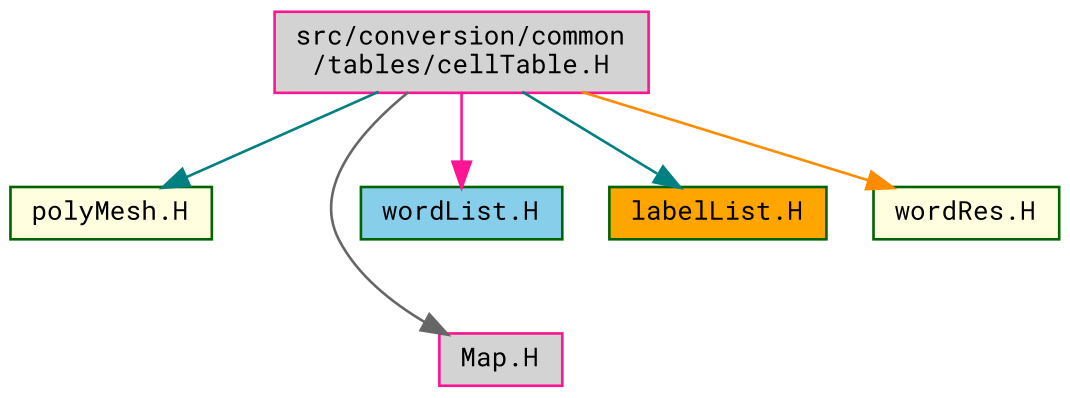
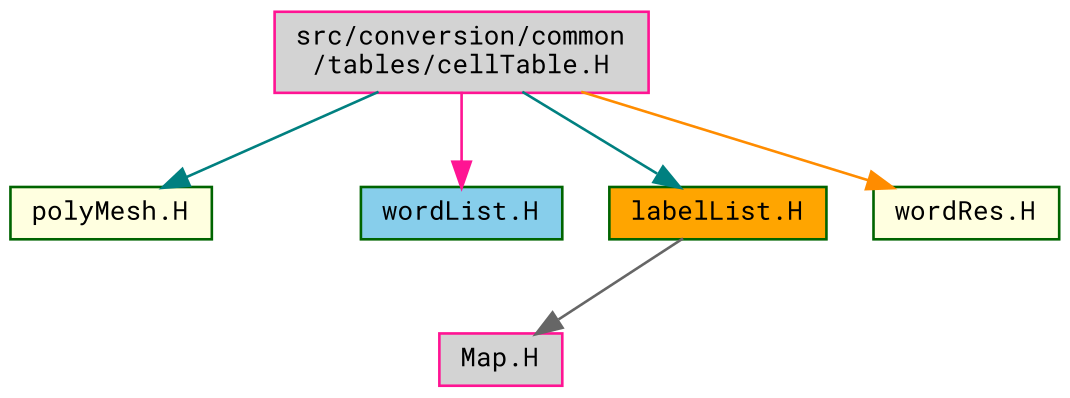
edge "src/conversion/common /tables/cellTable.H" -> "Map.H": now "labelList.H" -> "Map.H"
